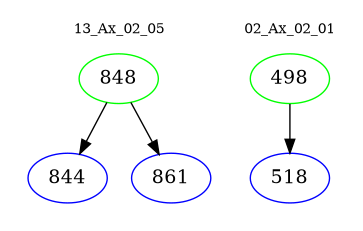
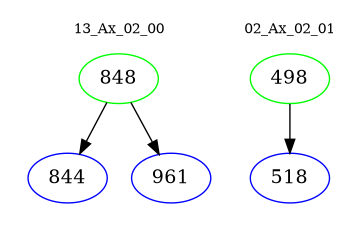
cluster "13_Ax_02_05": label "13_Ax_02_05" -> "13_Ax_02_00"
node "861": label "861" -> "961"
